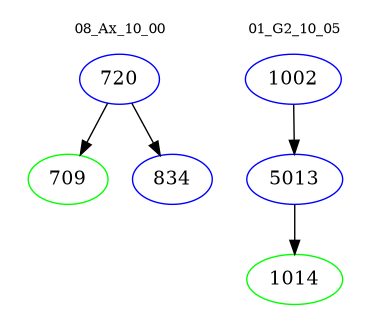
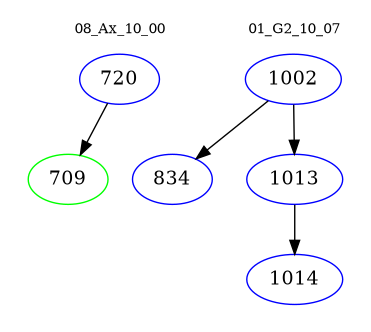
cluster "01_G2_10_05": label "01_G2_10_05" -> "01_G2_10_07"
edge "720" -> "834": now "1002" -> "834"
node "5013": label "5013" -> "1013"
node "1014": color green -> blue
